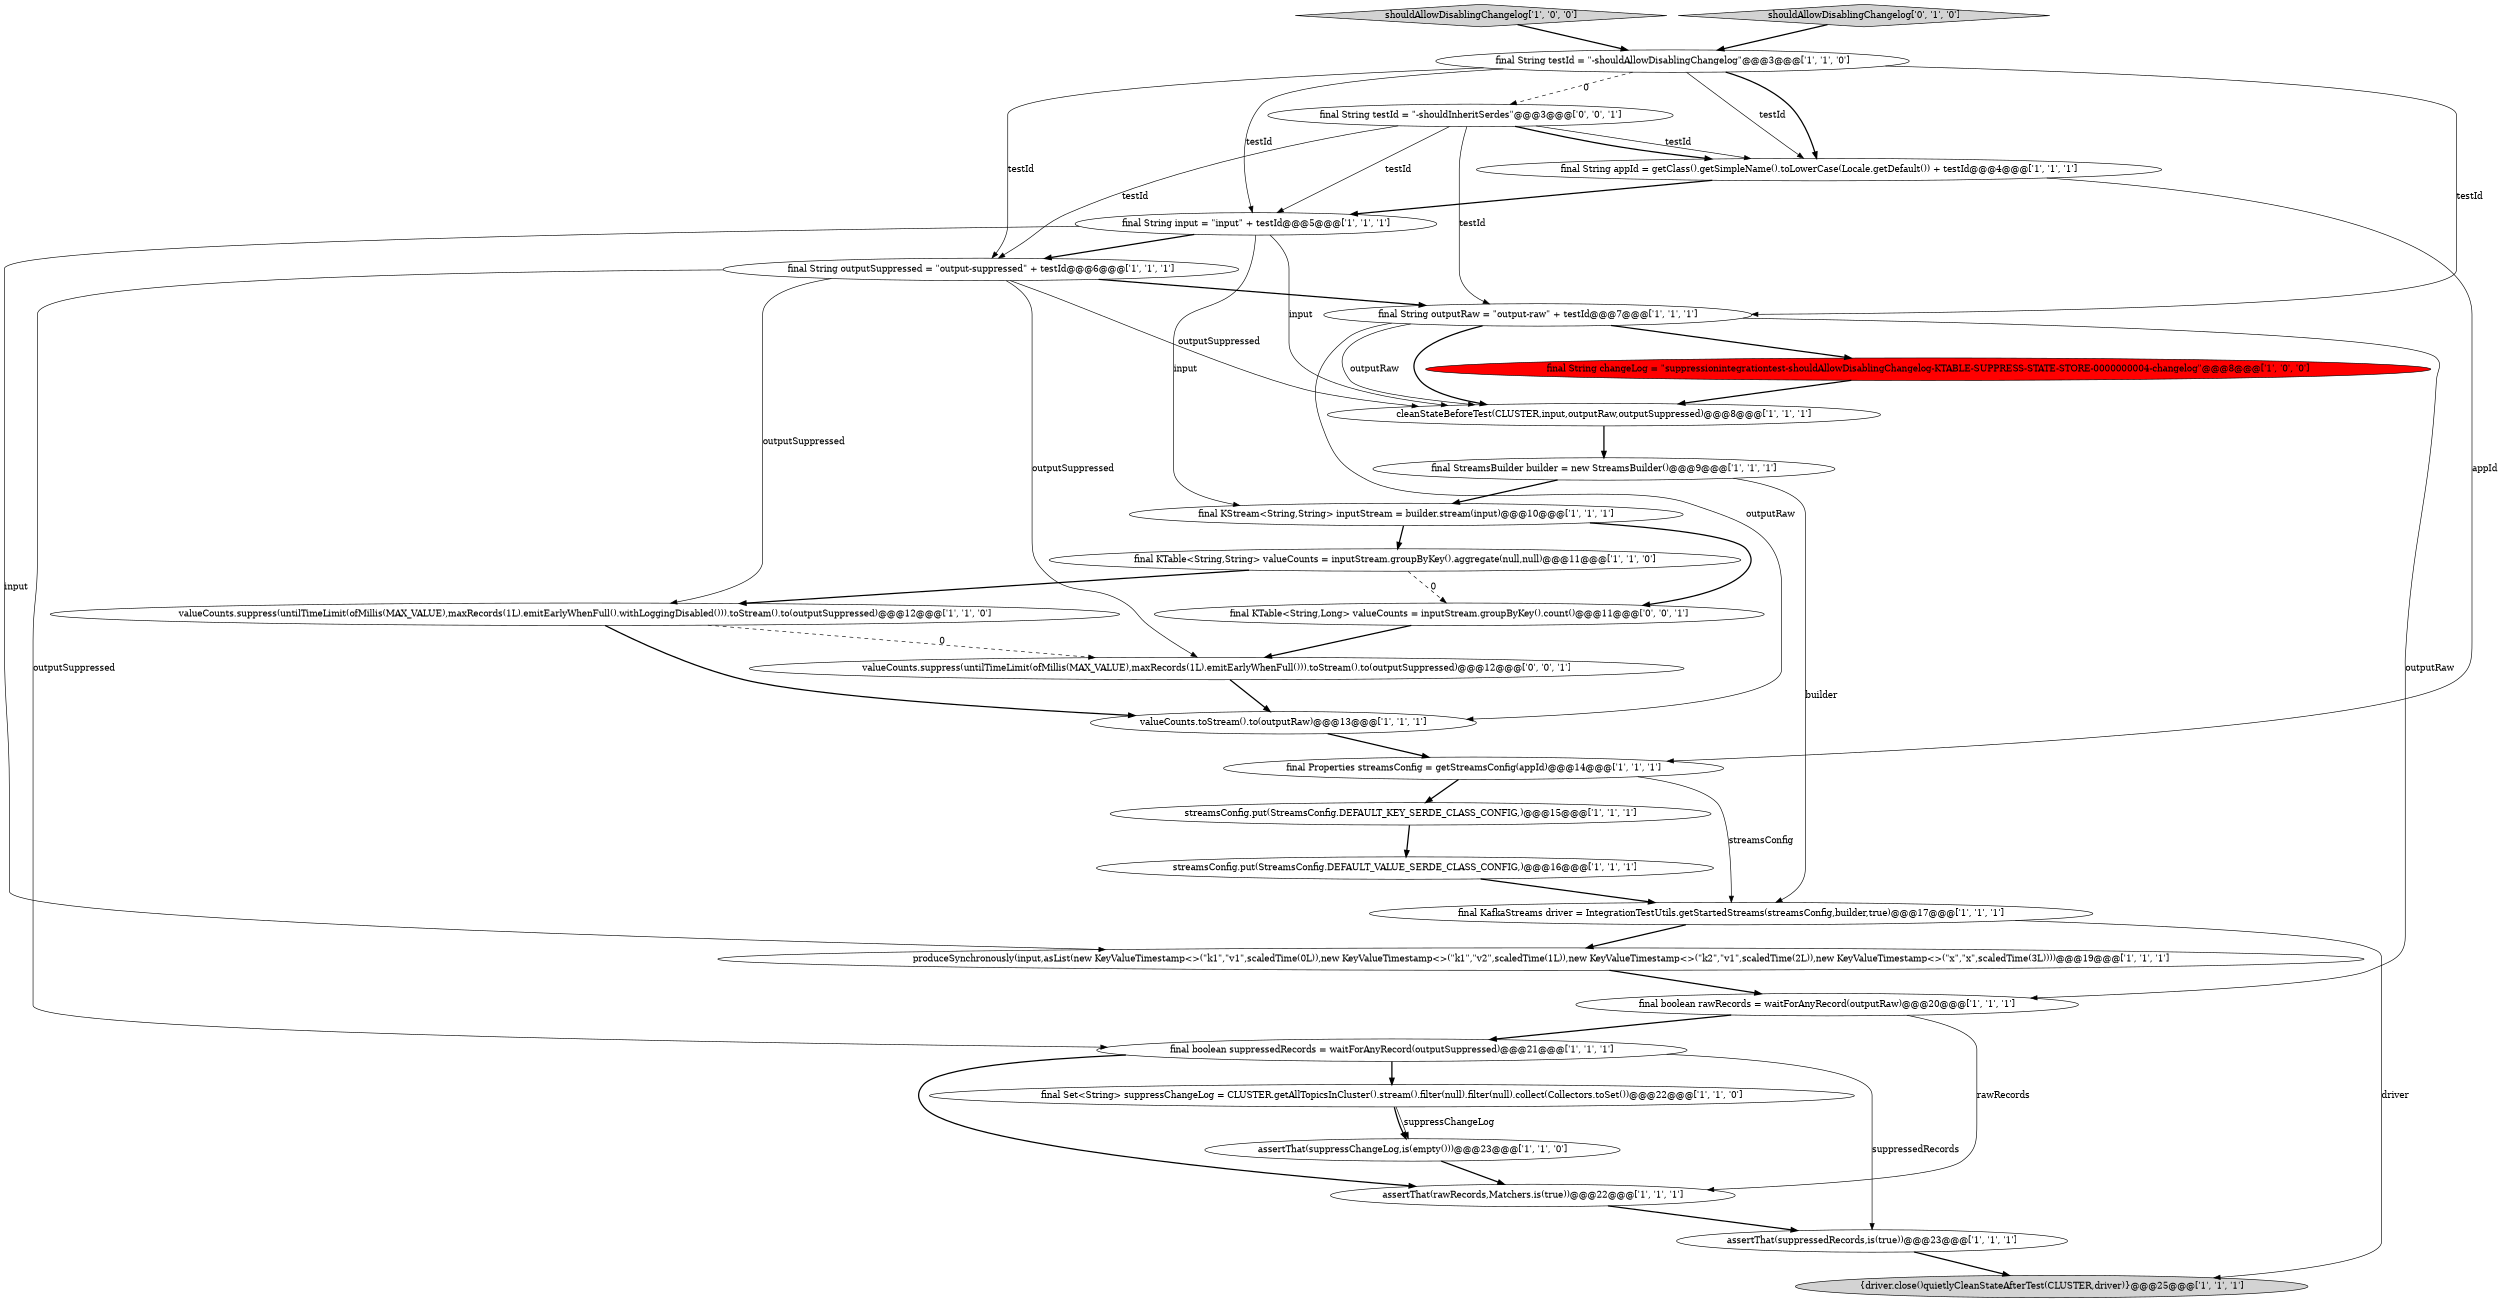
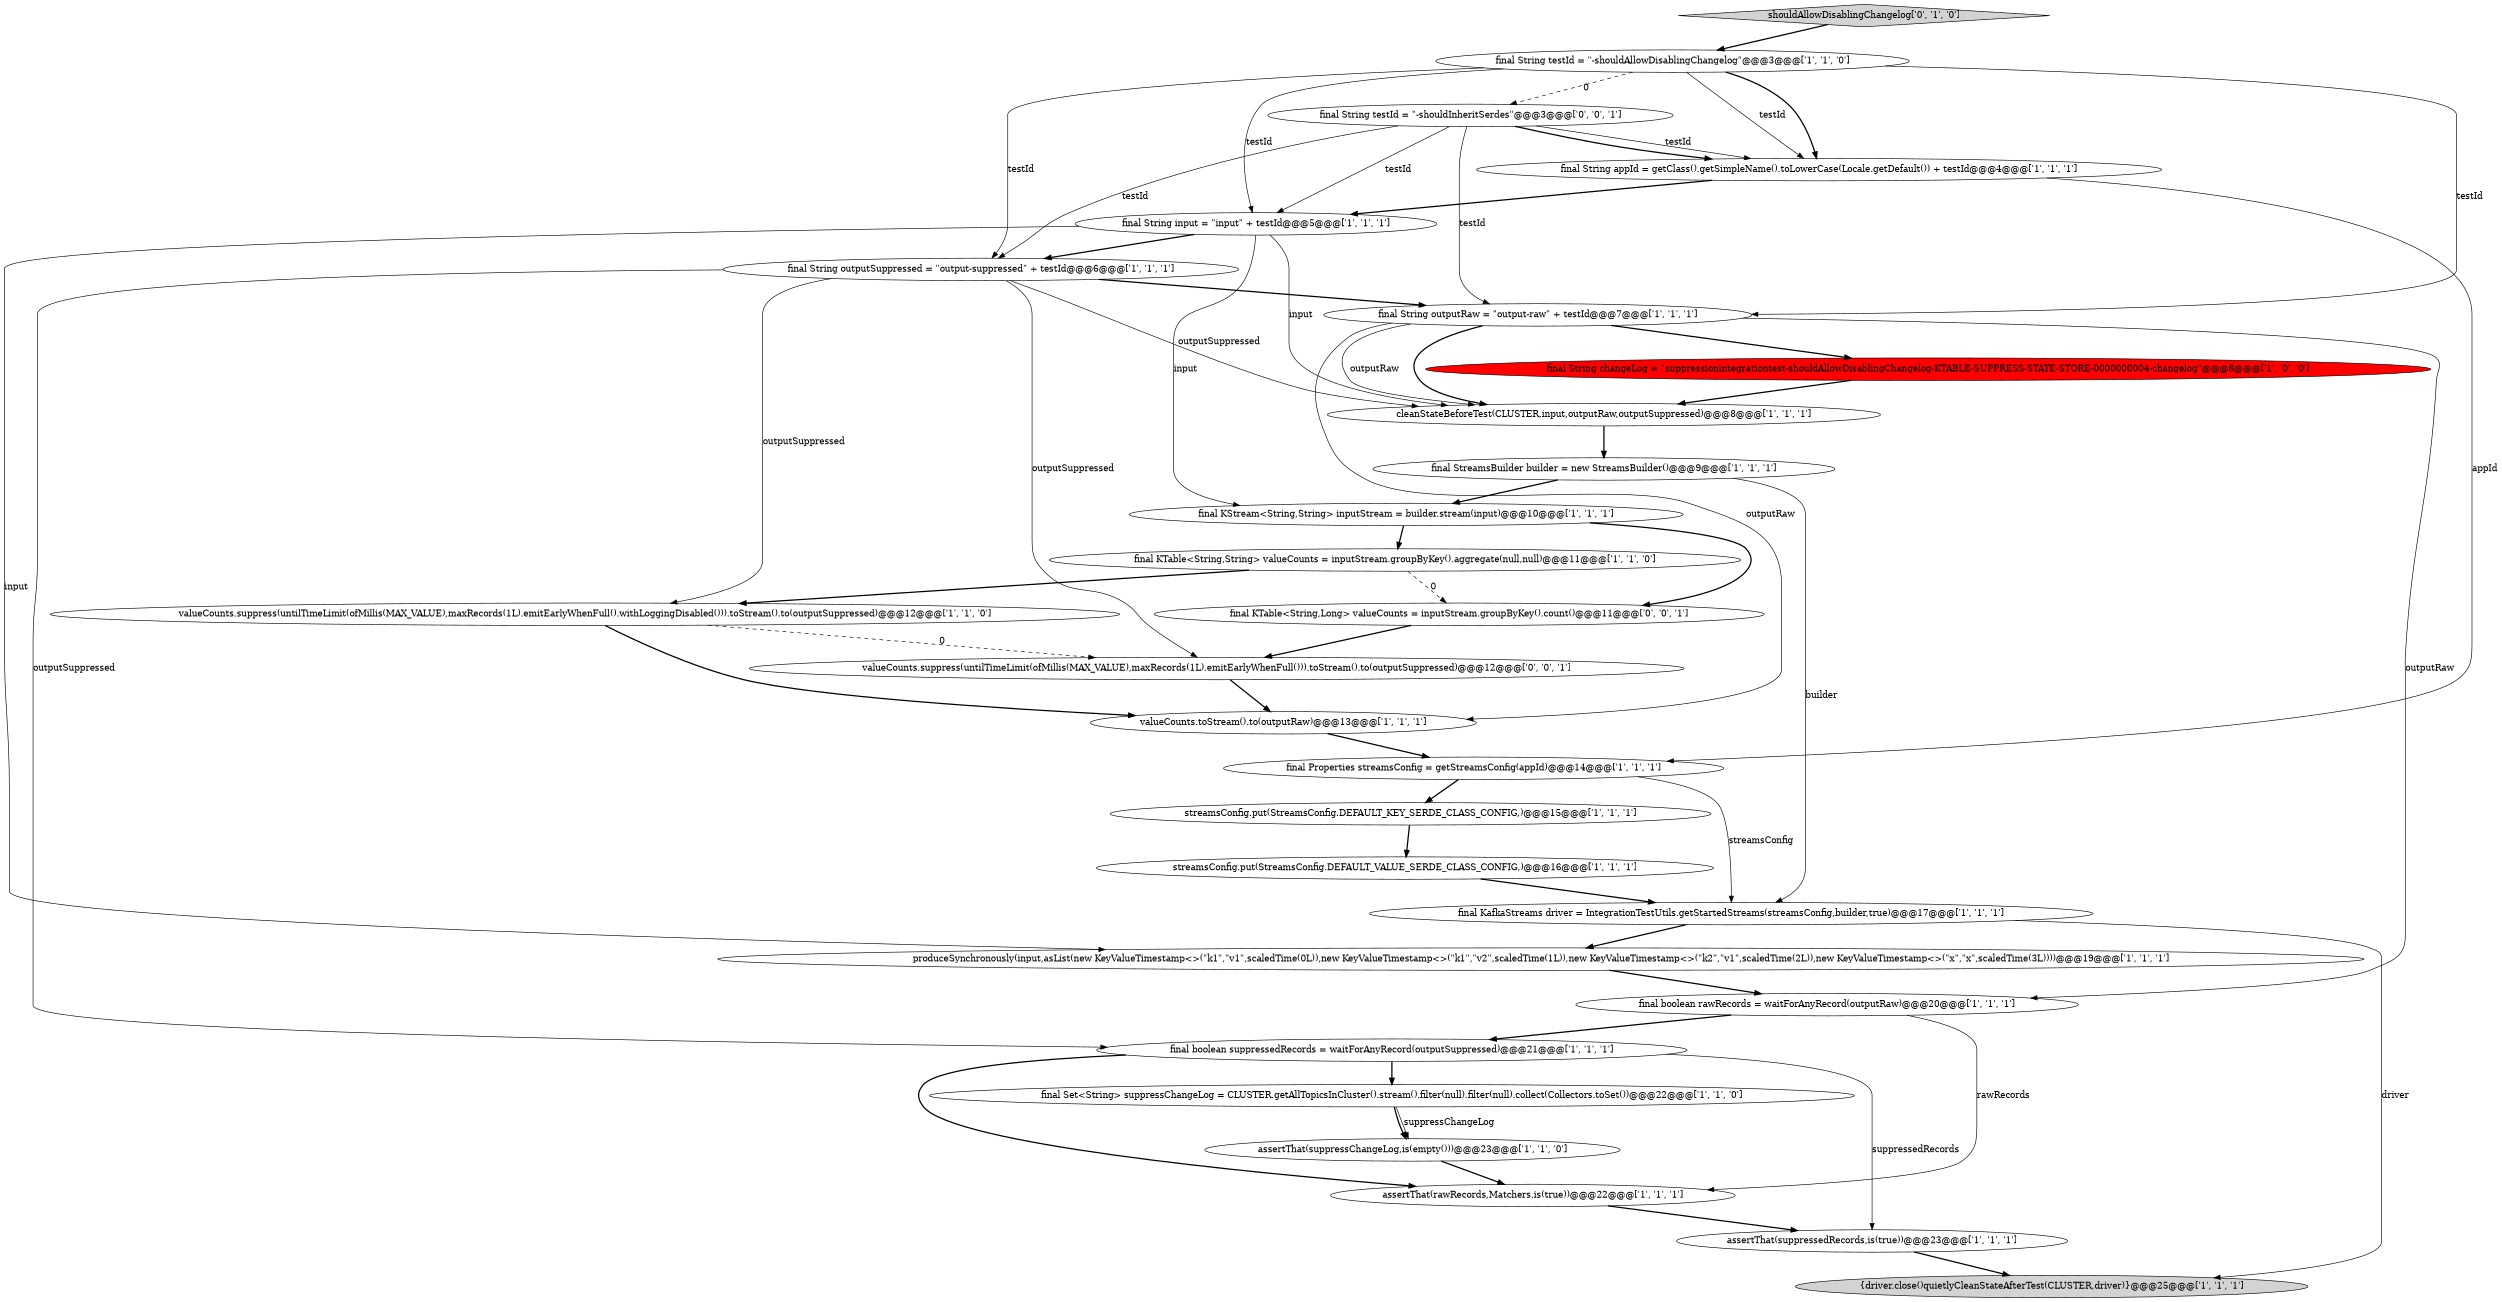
node "shouldAllowDisablingChangelog['1', '0', '0']": removed
